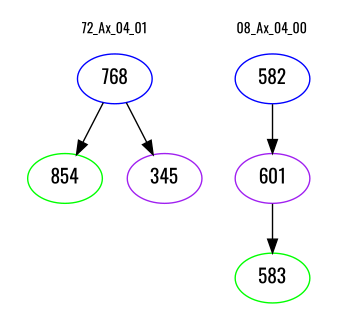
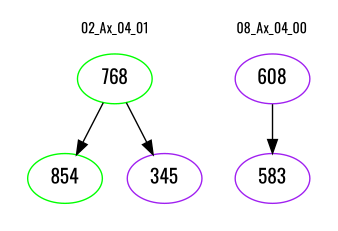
cluster "72_Ax_04_01": label "72_Ax_04_01" -> "02_Ax_04_01"
node "768": color blue -> green
node "582": removed
node "601": label "601" -> "608"
node "583": color green -> purple
